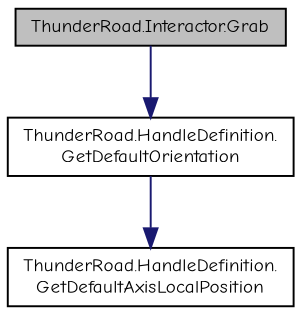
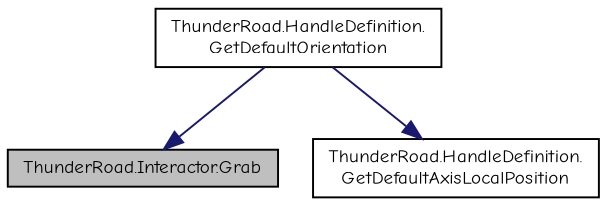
edge "ThunderRoad.Interactor.Grab" -> "ThunderRoad.HandleDefinition. GetDefaultOrientation": reversed
